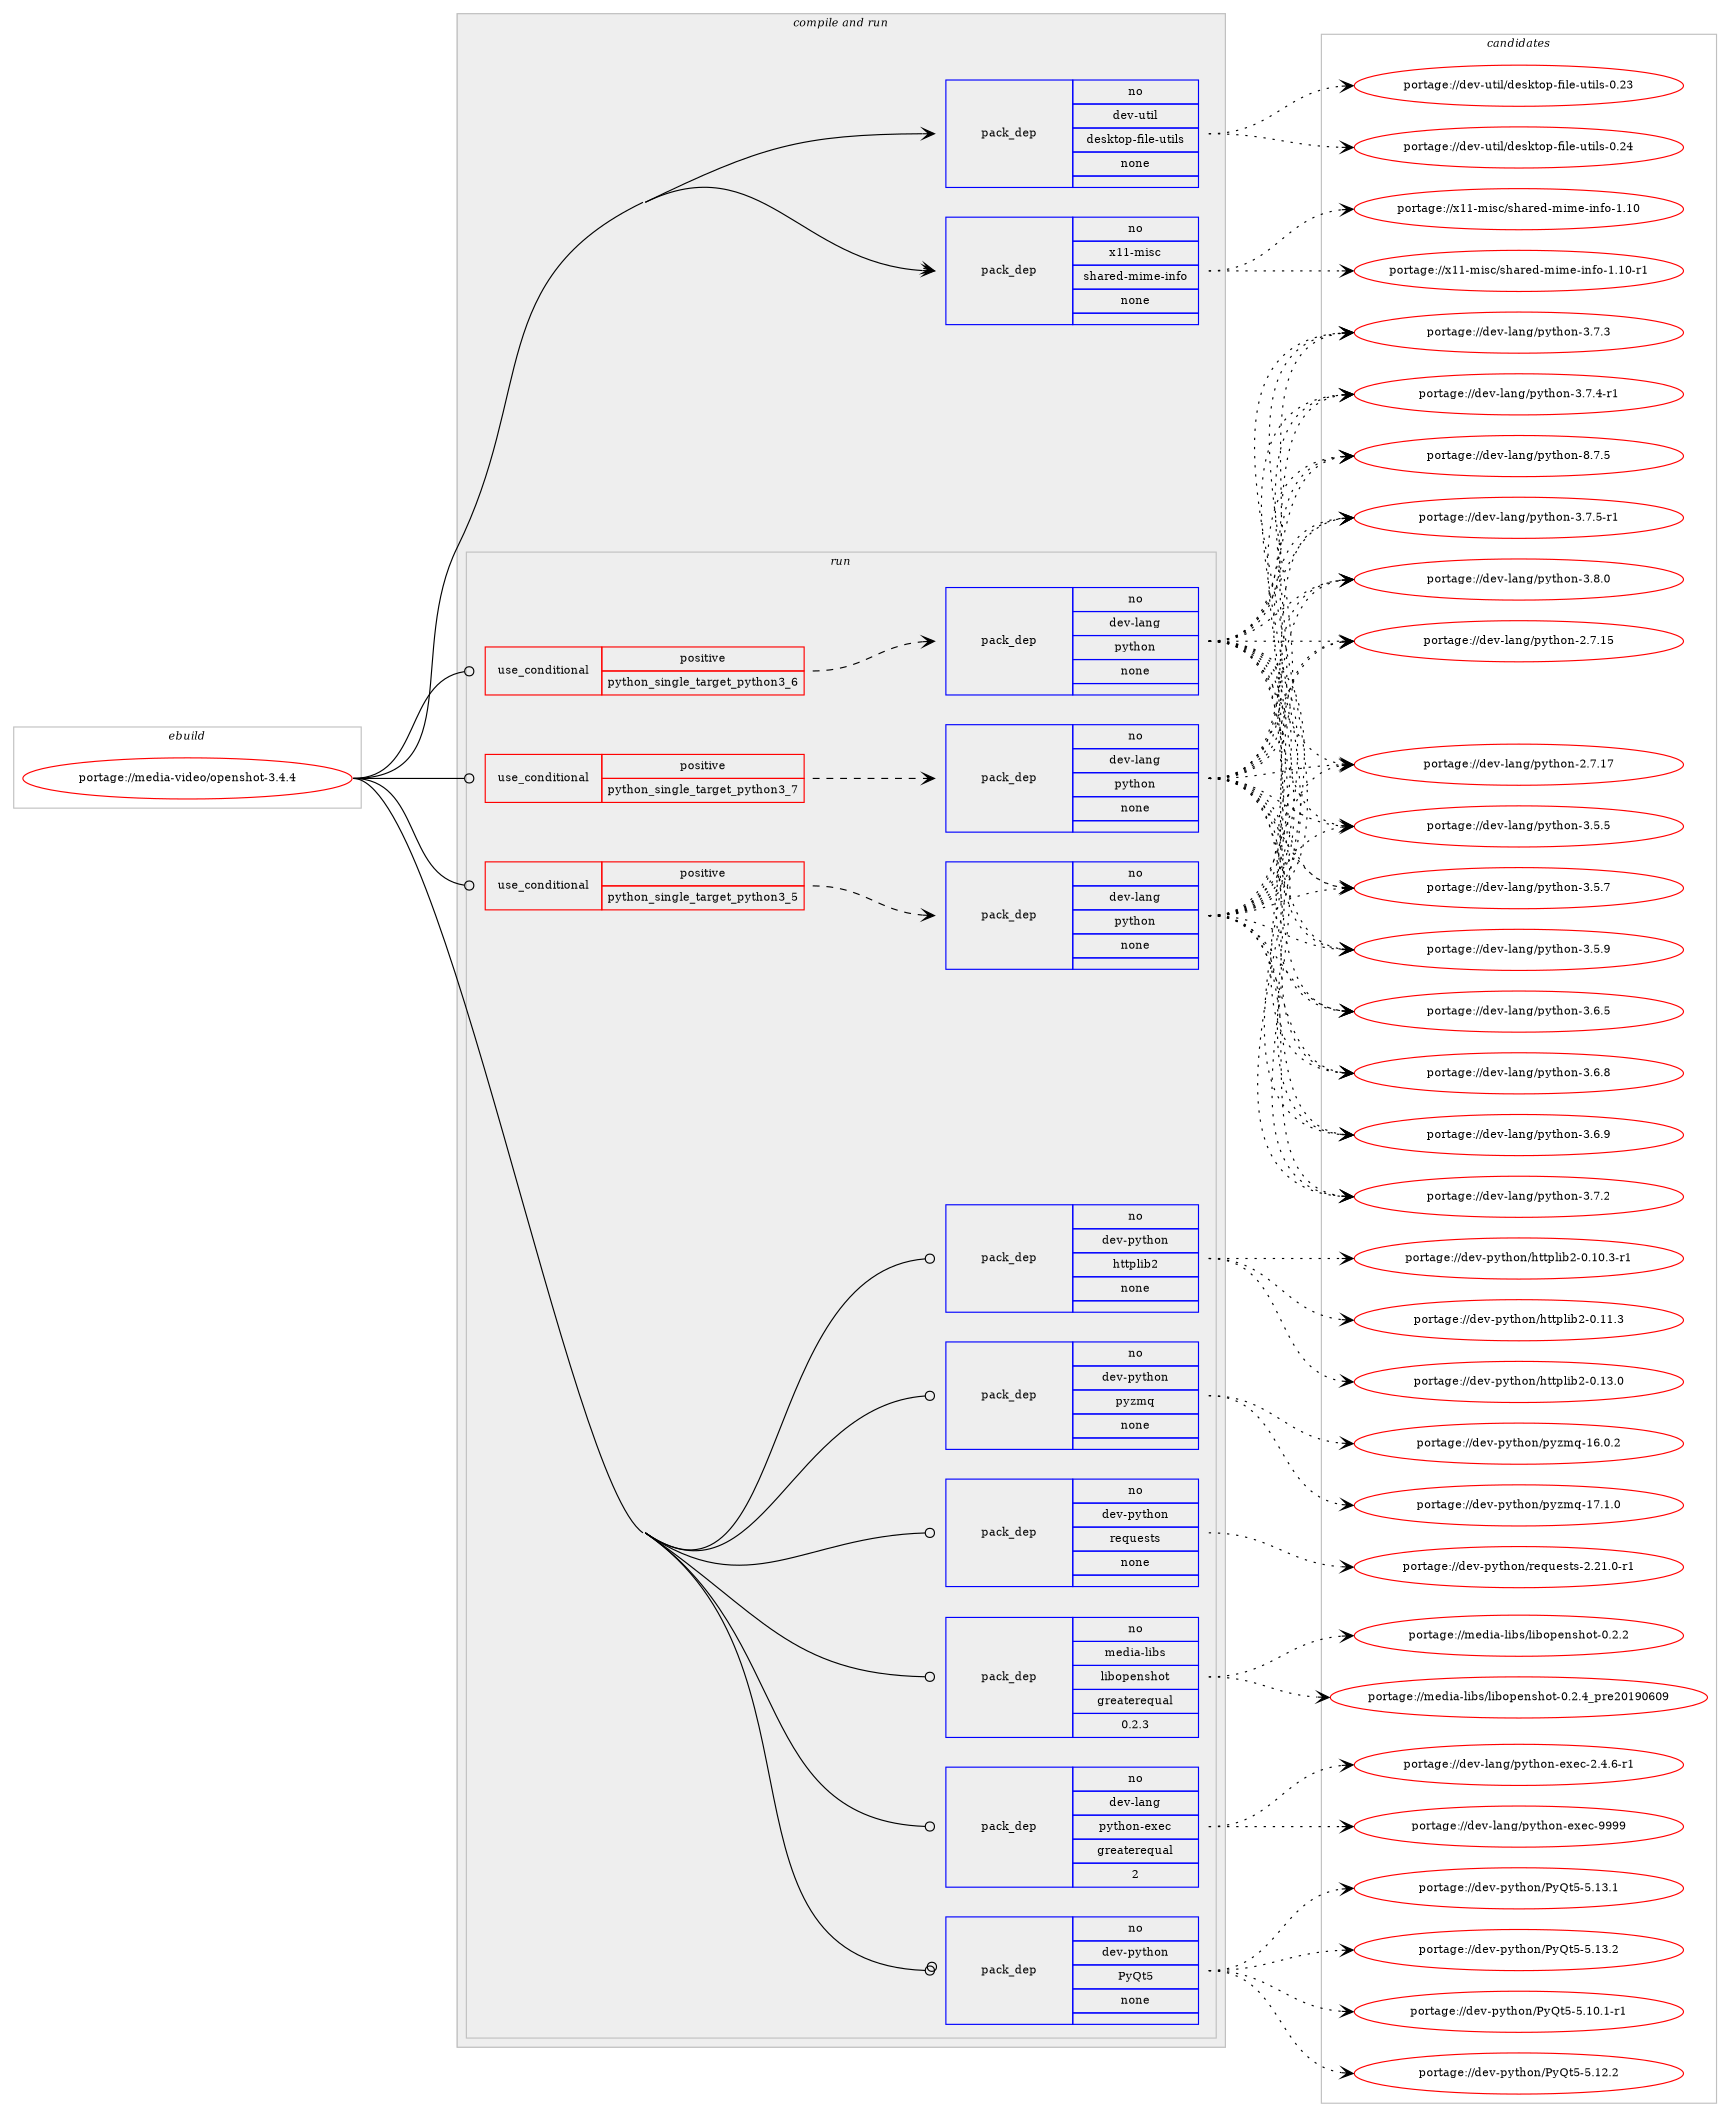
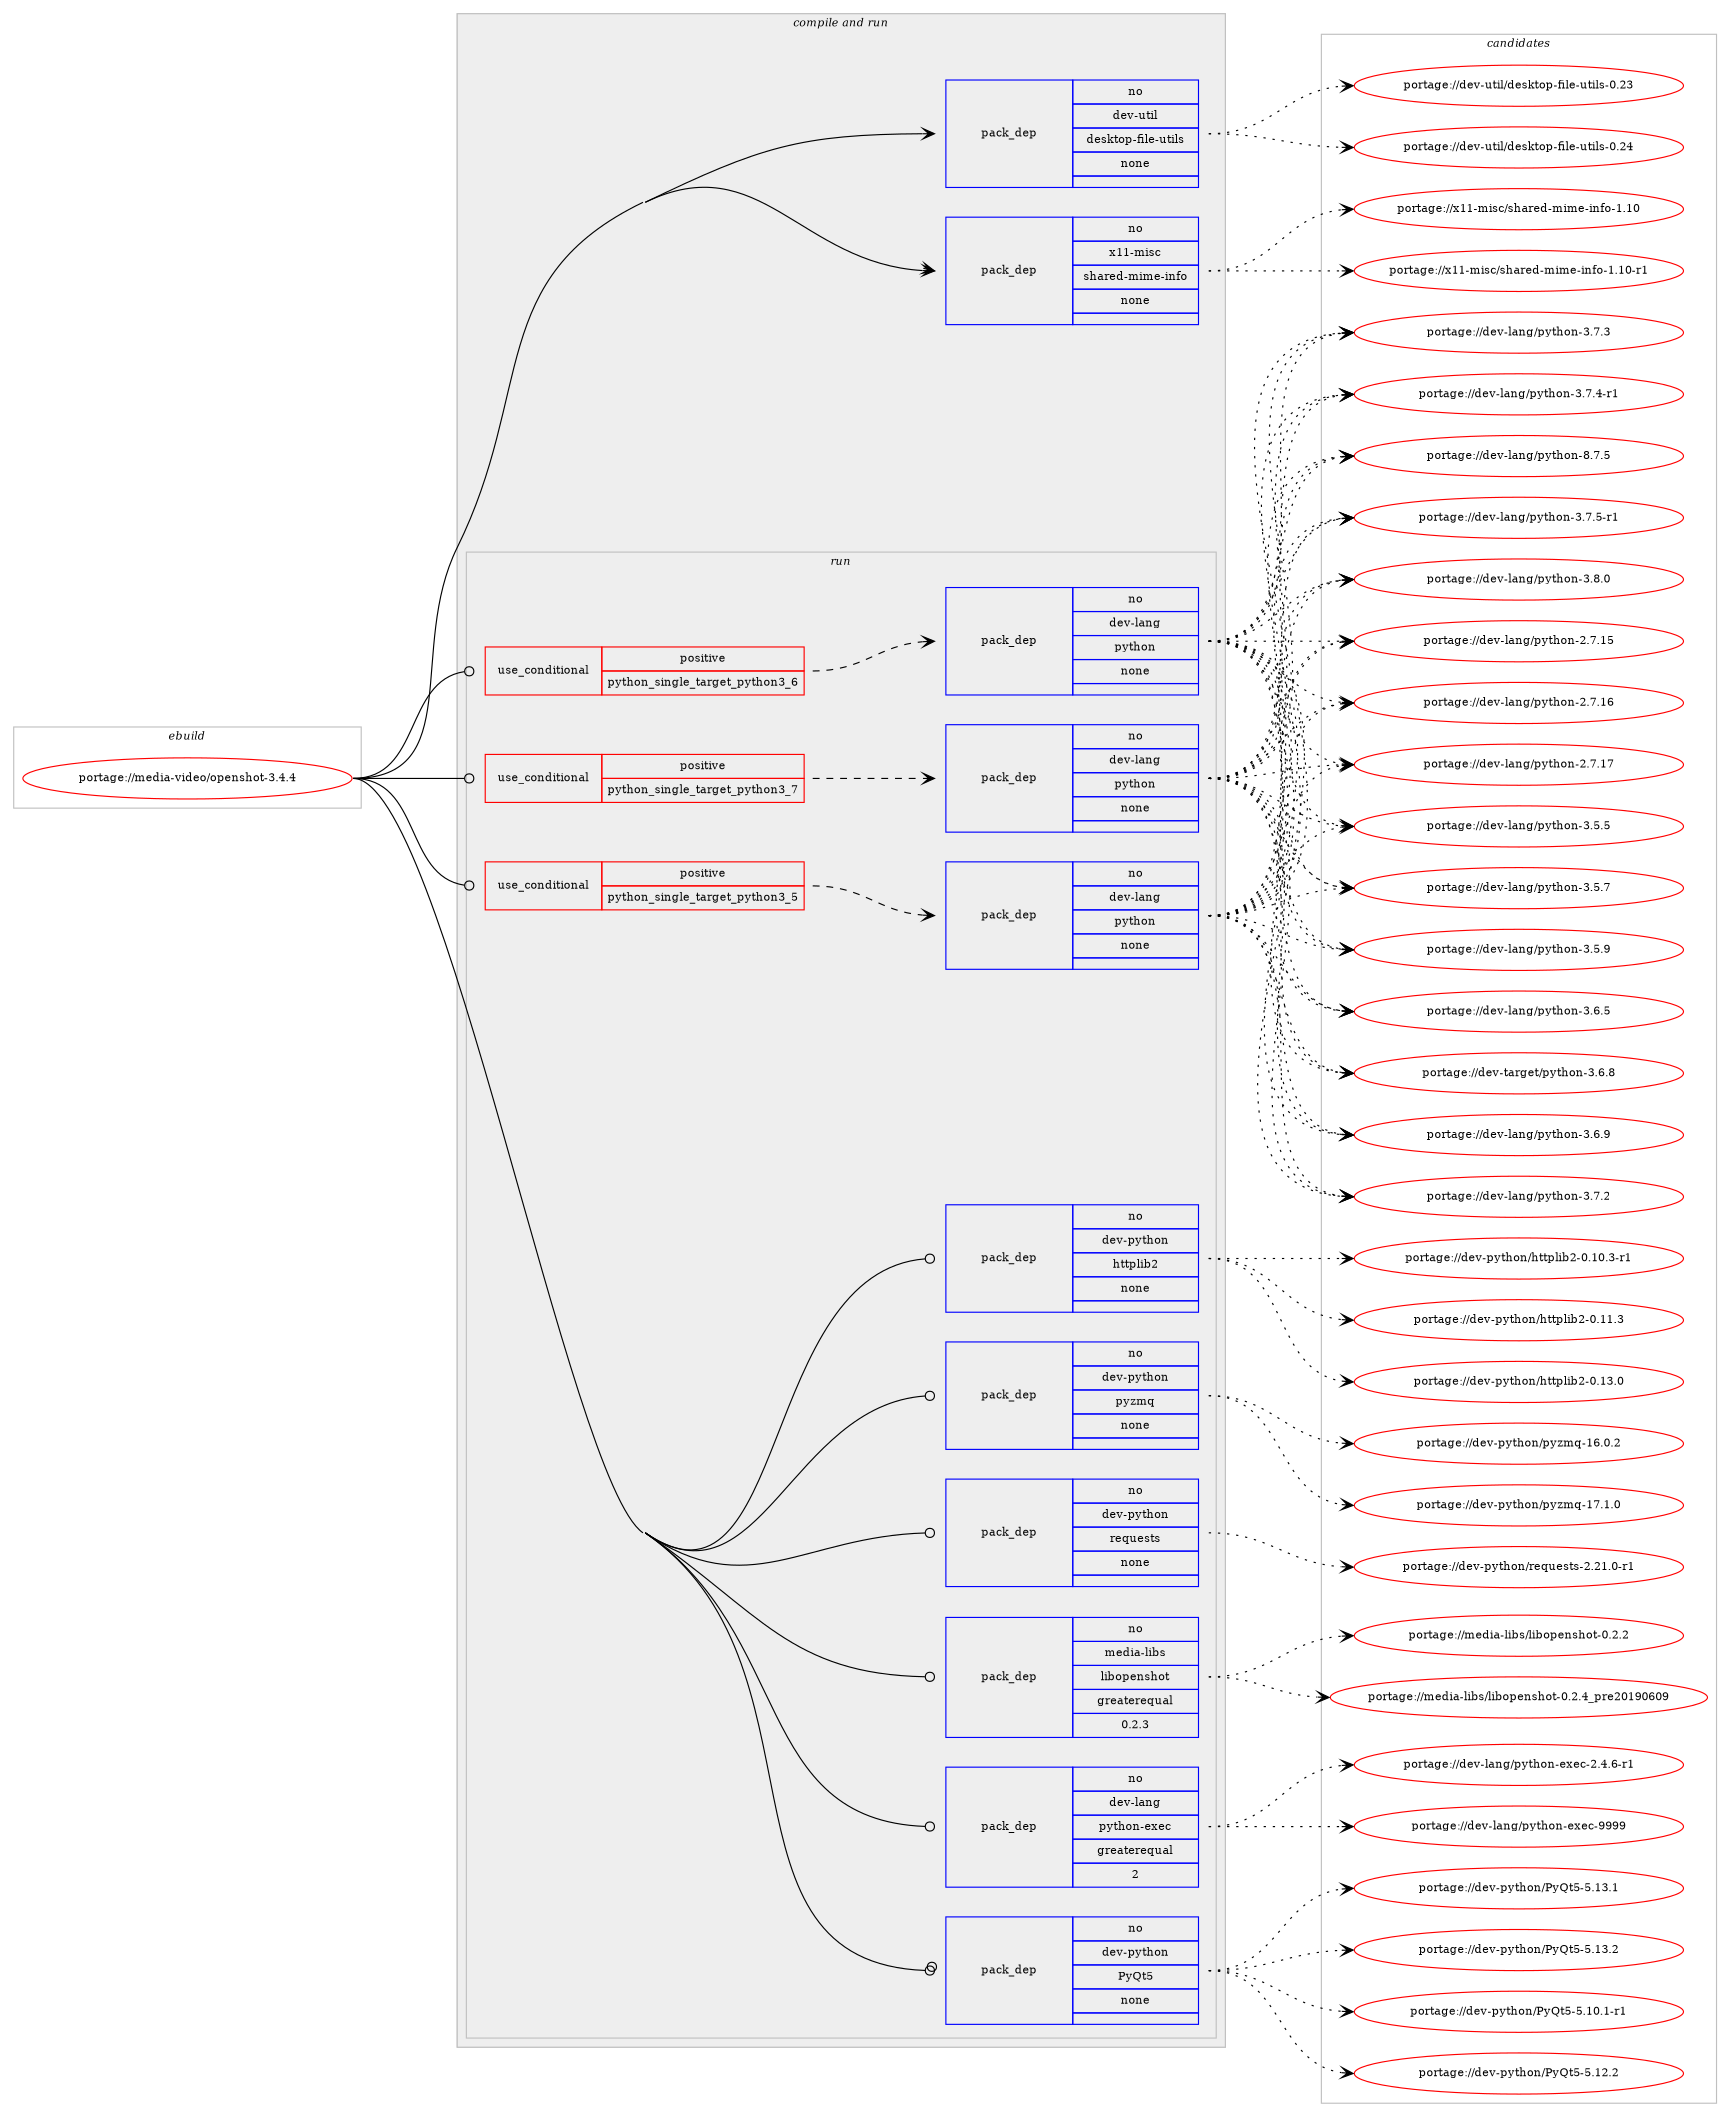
node "portage://dev-lang/python-2.7.16": added
node "portage://dev-lang/python-3.6.8": label "portage://dev-lang/python-3.6.8" -> "portage://dev-target/python-3.6.8"
